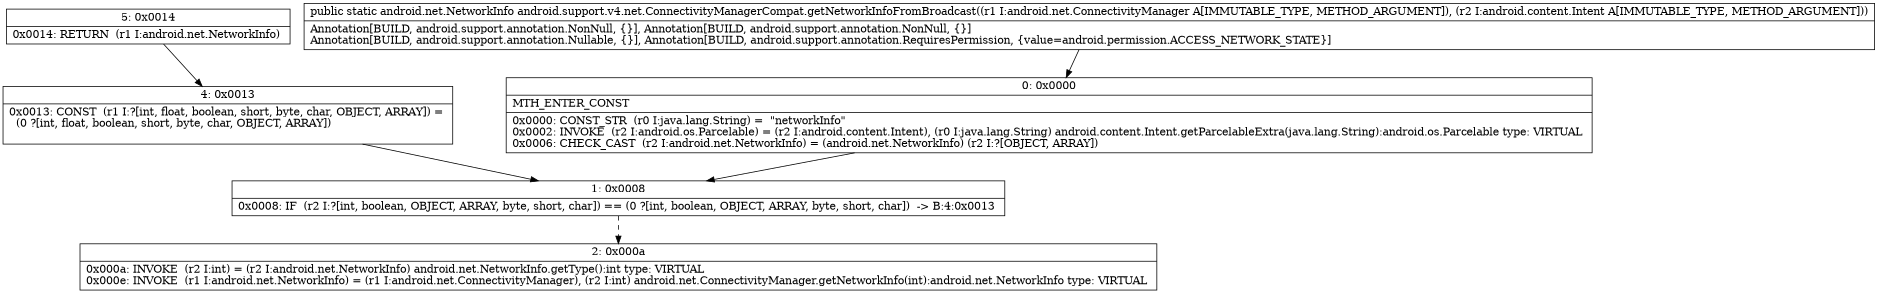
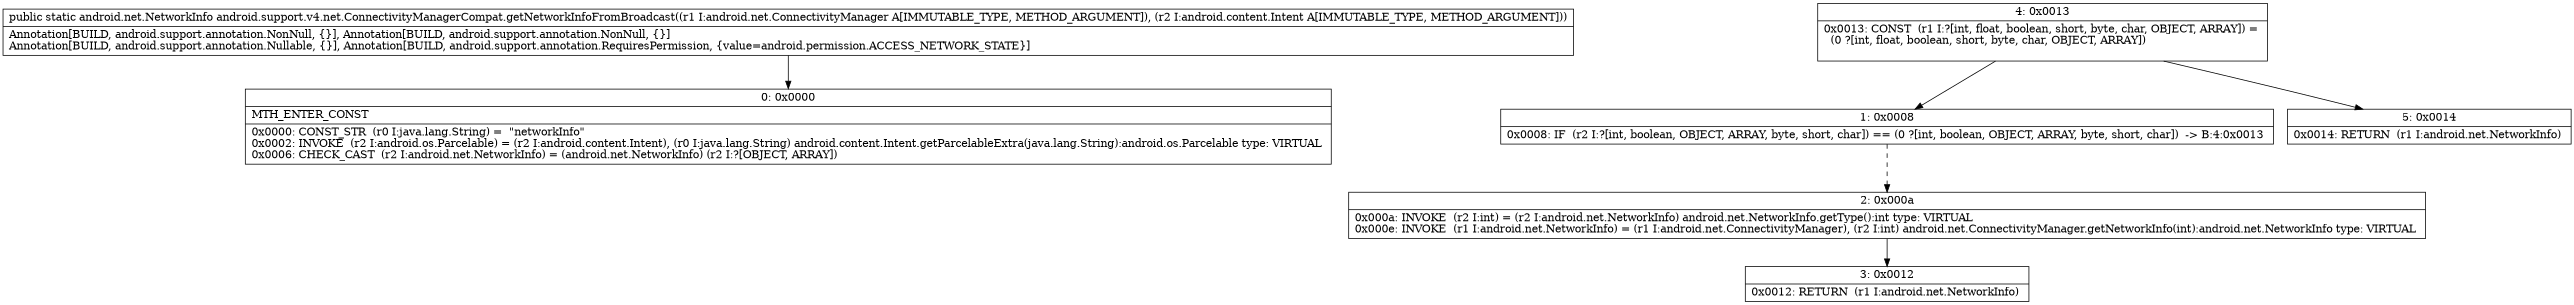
edge "5: 0x0014" -> "4: 0x0013": reversed
edge "0: 0x0000" -> "1: 0x0008": removed
node "3: 0x0012": added
